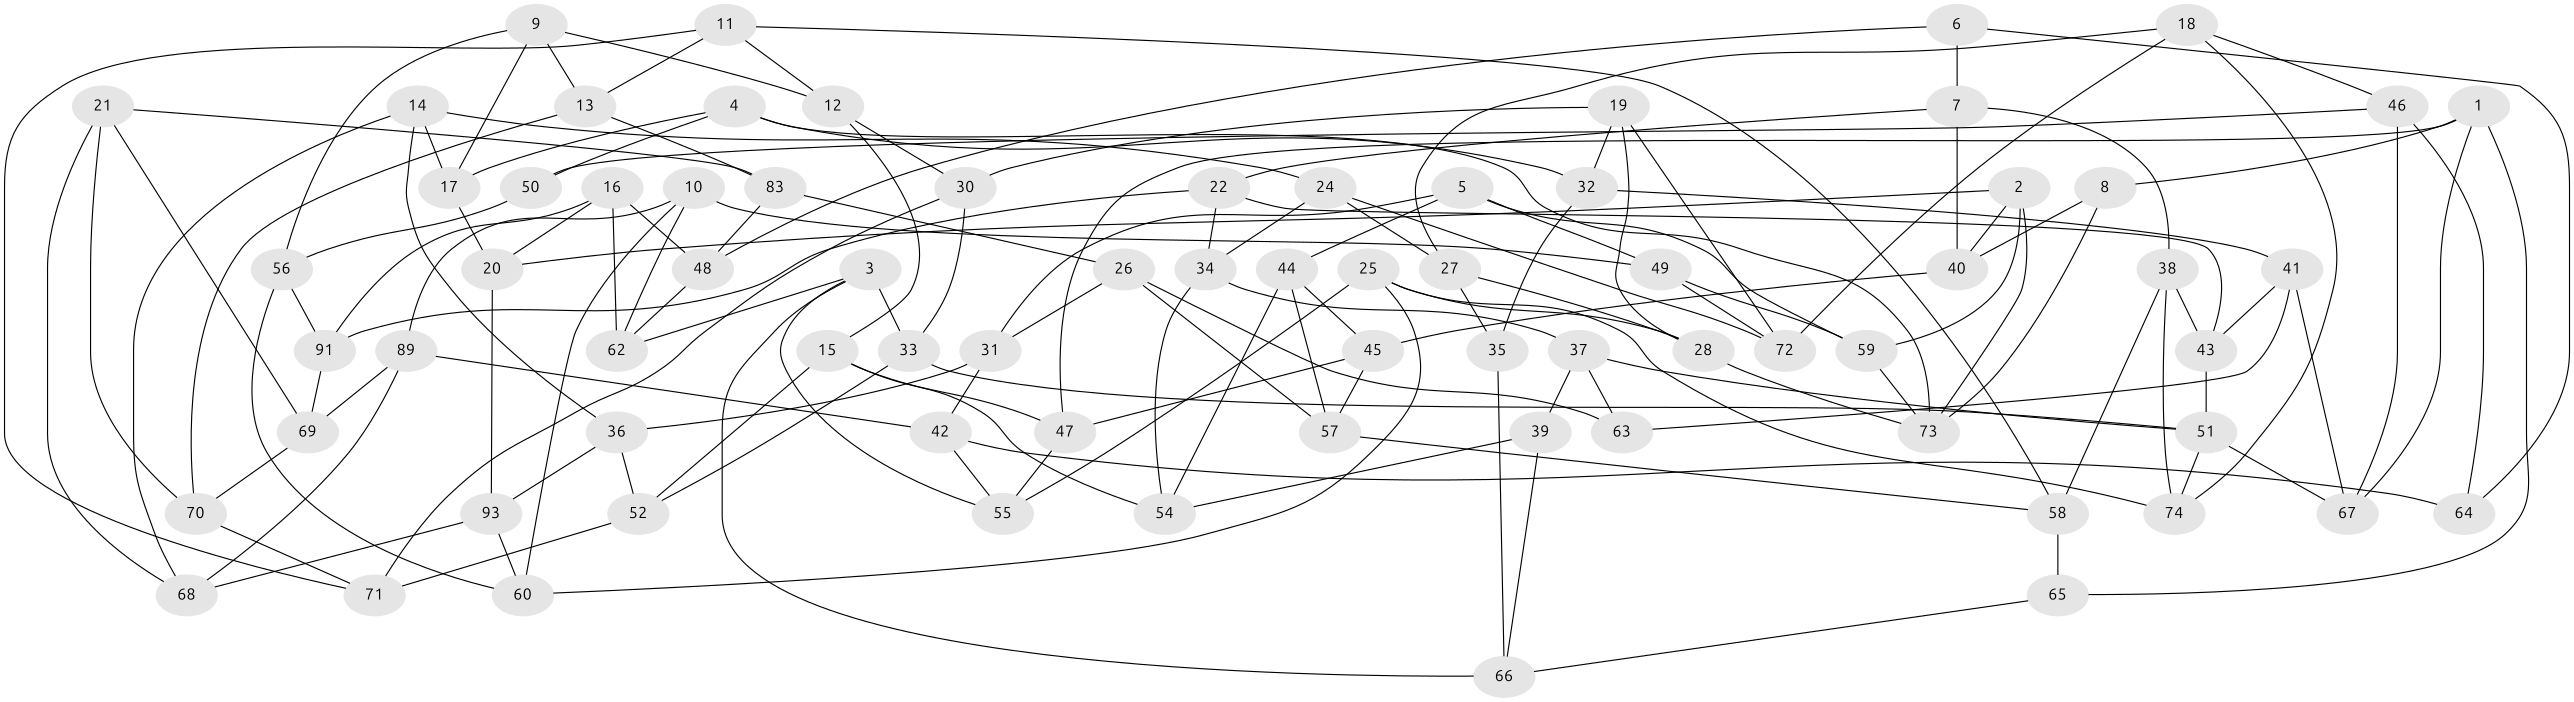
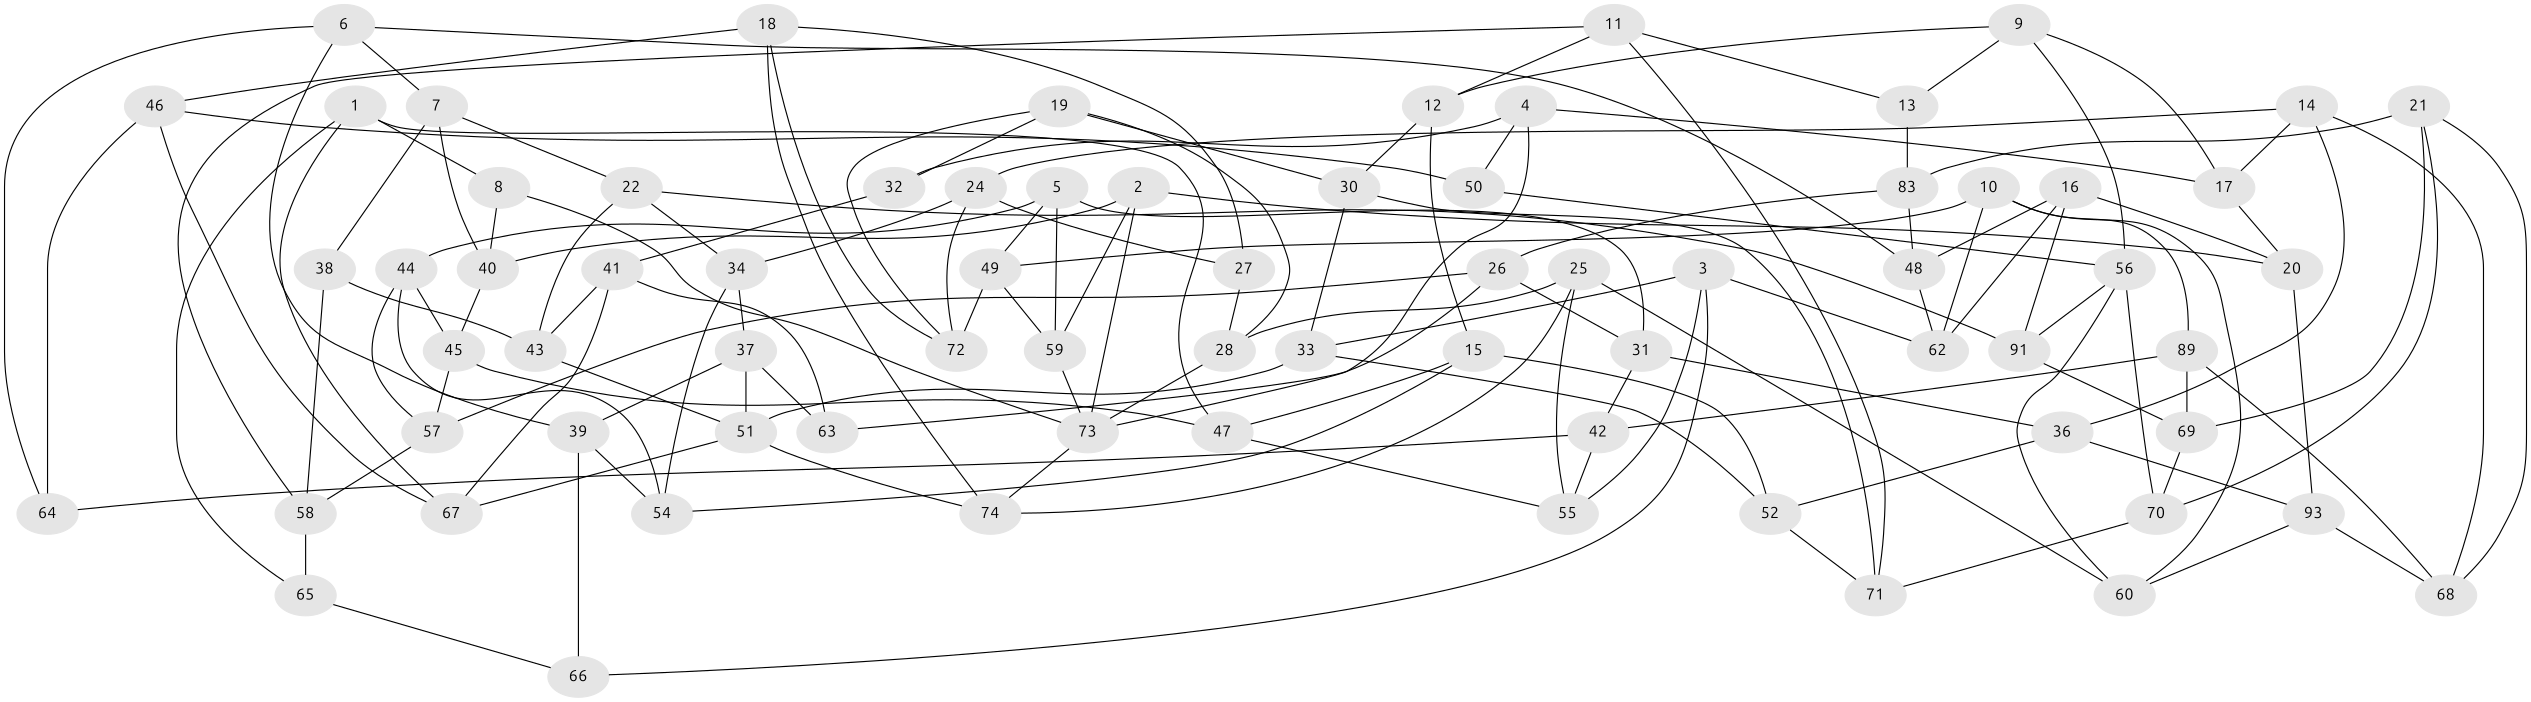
edge "13" -- "70": now "56" -- "70"
edge "6" -- "39": added
node "35": removed
edge "38" -- "74": now "73" -- "74"
